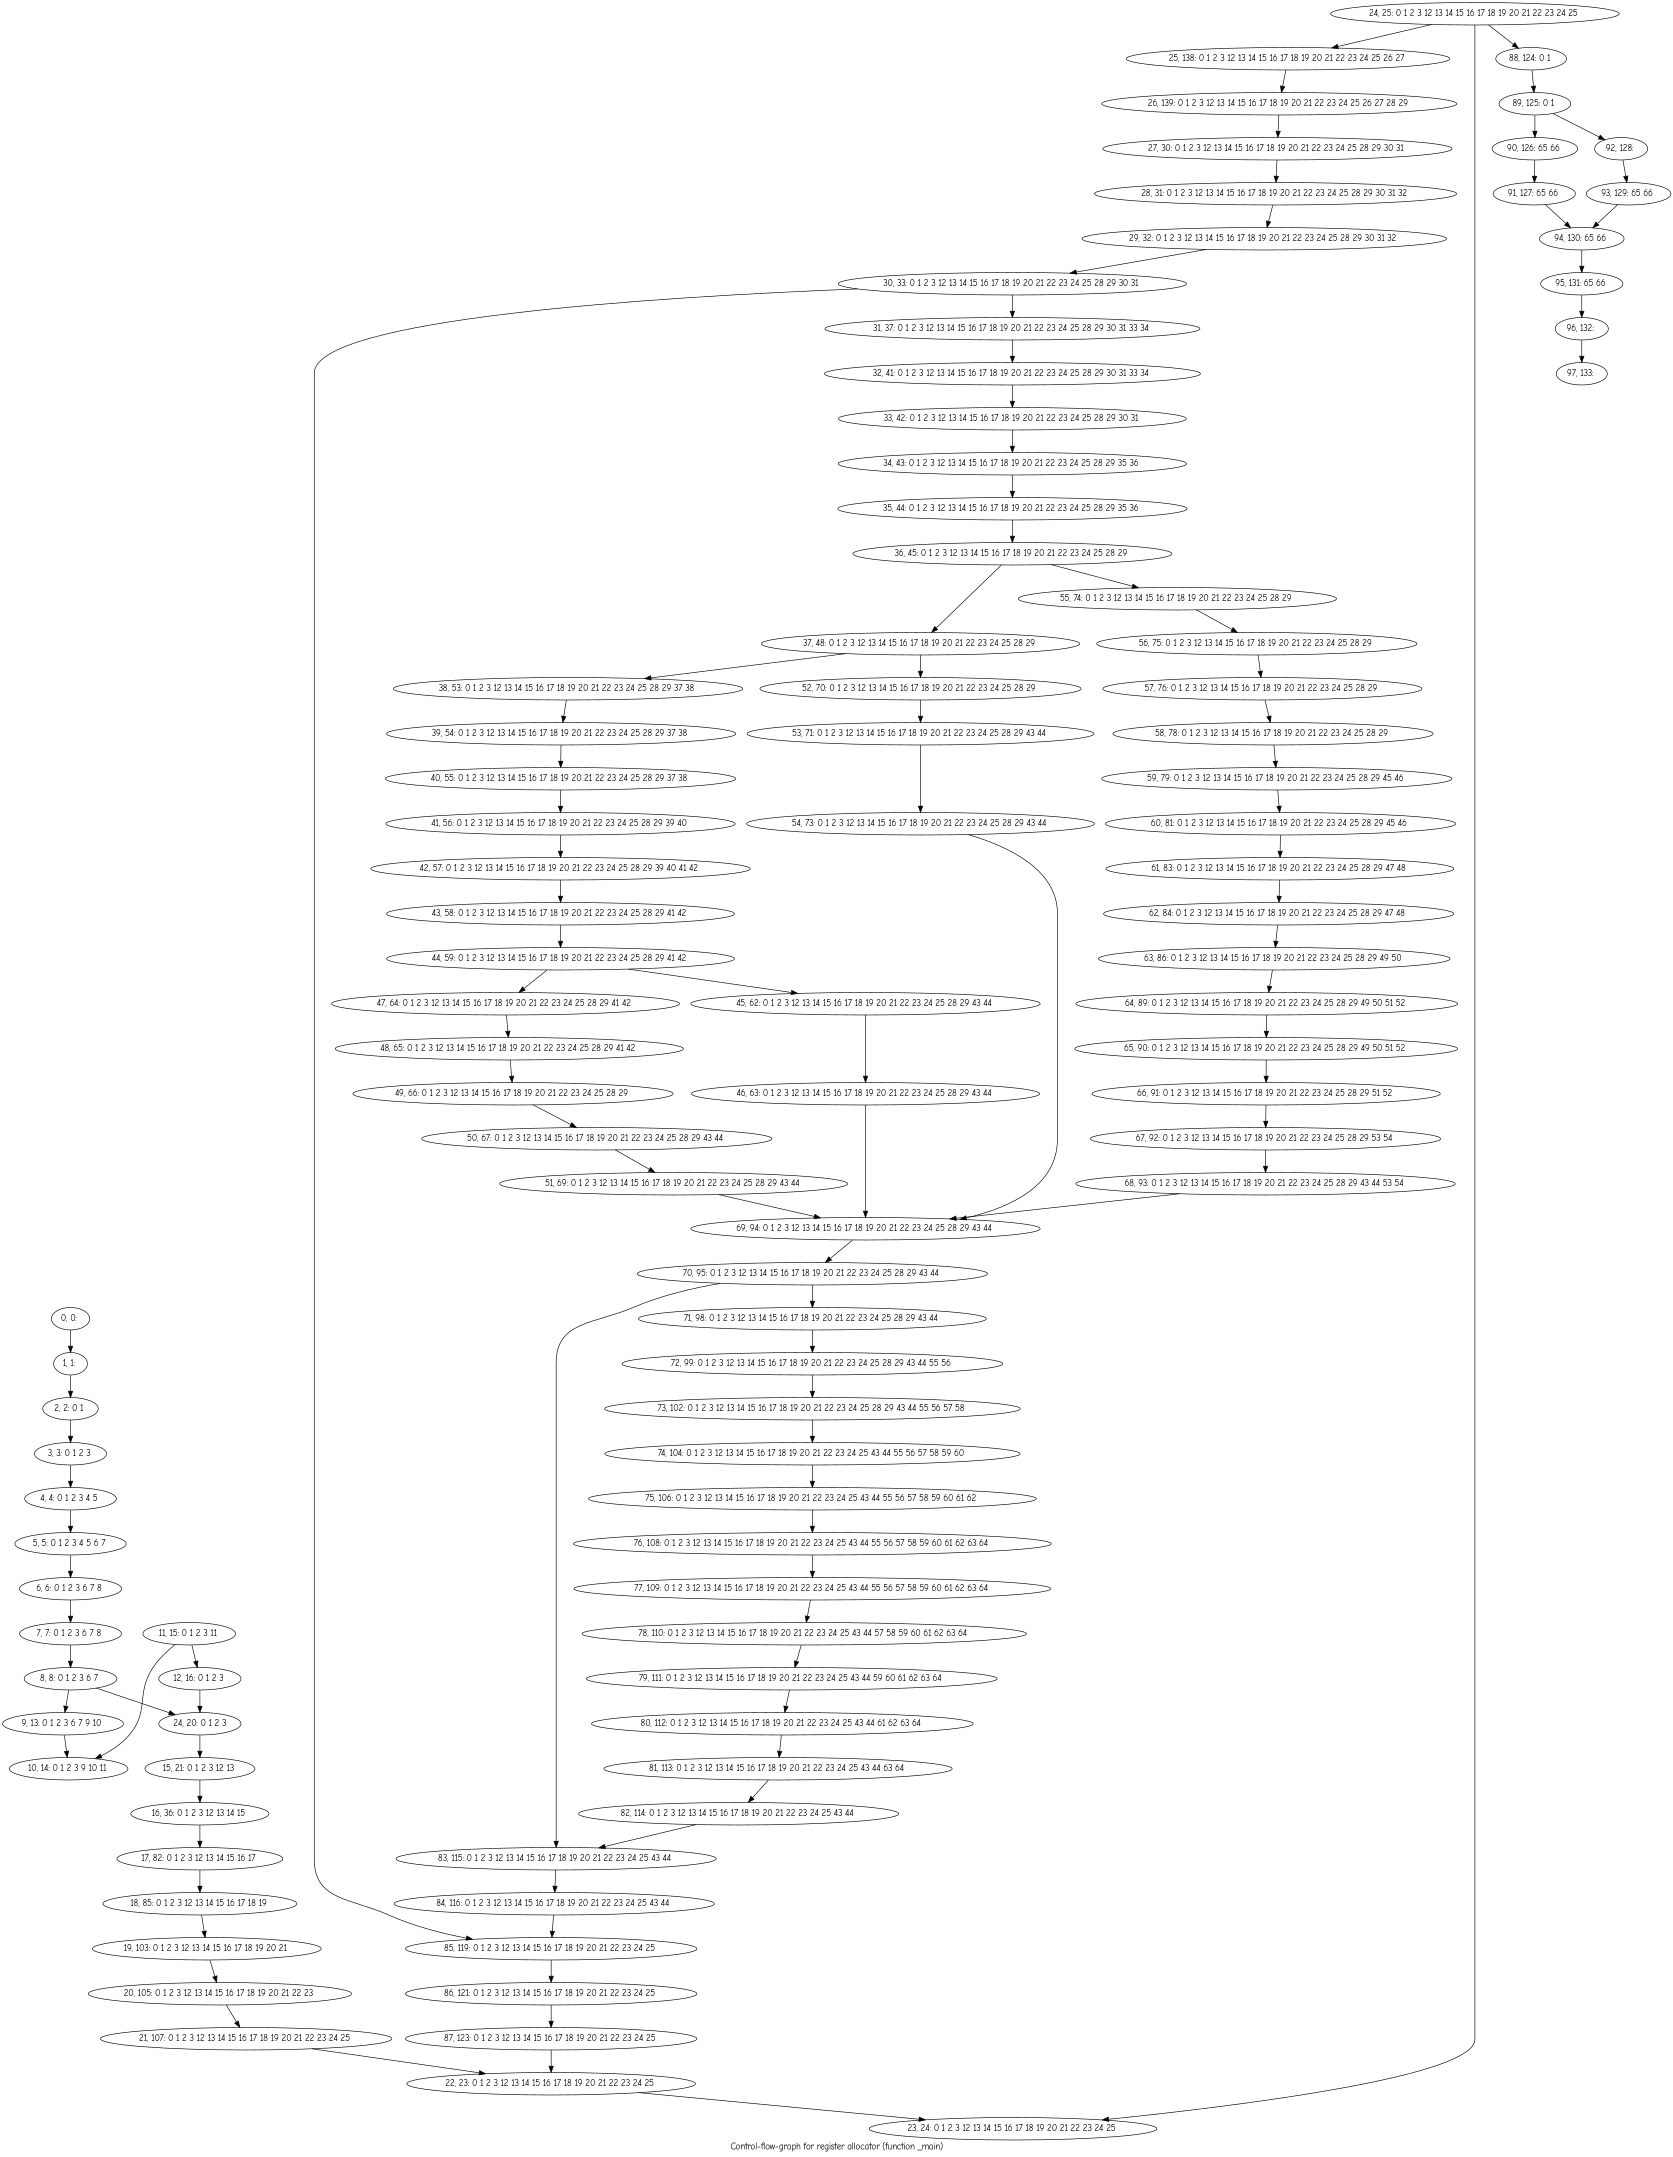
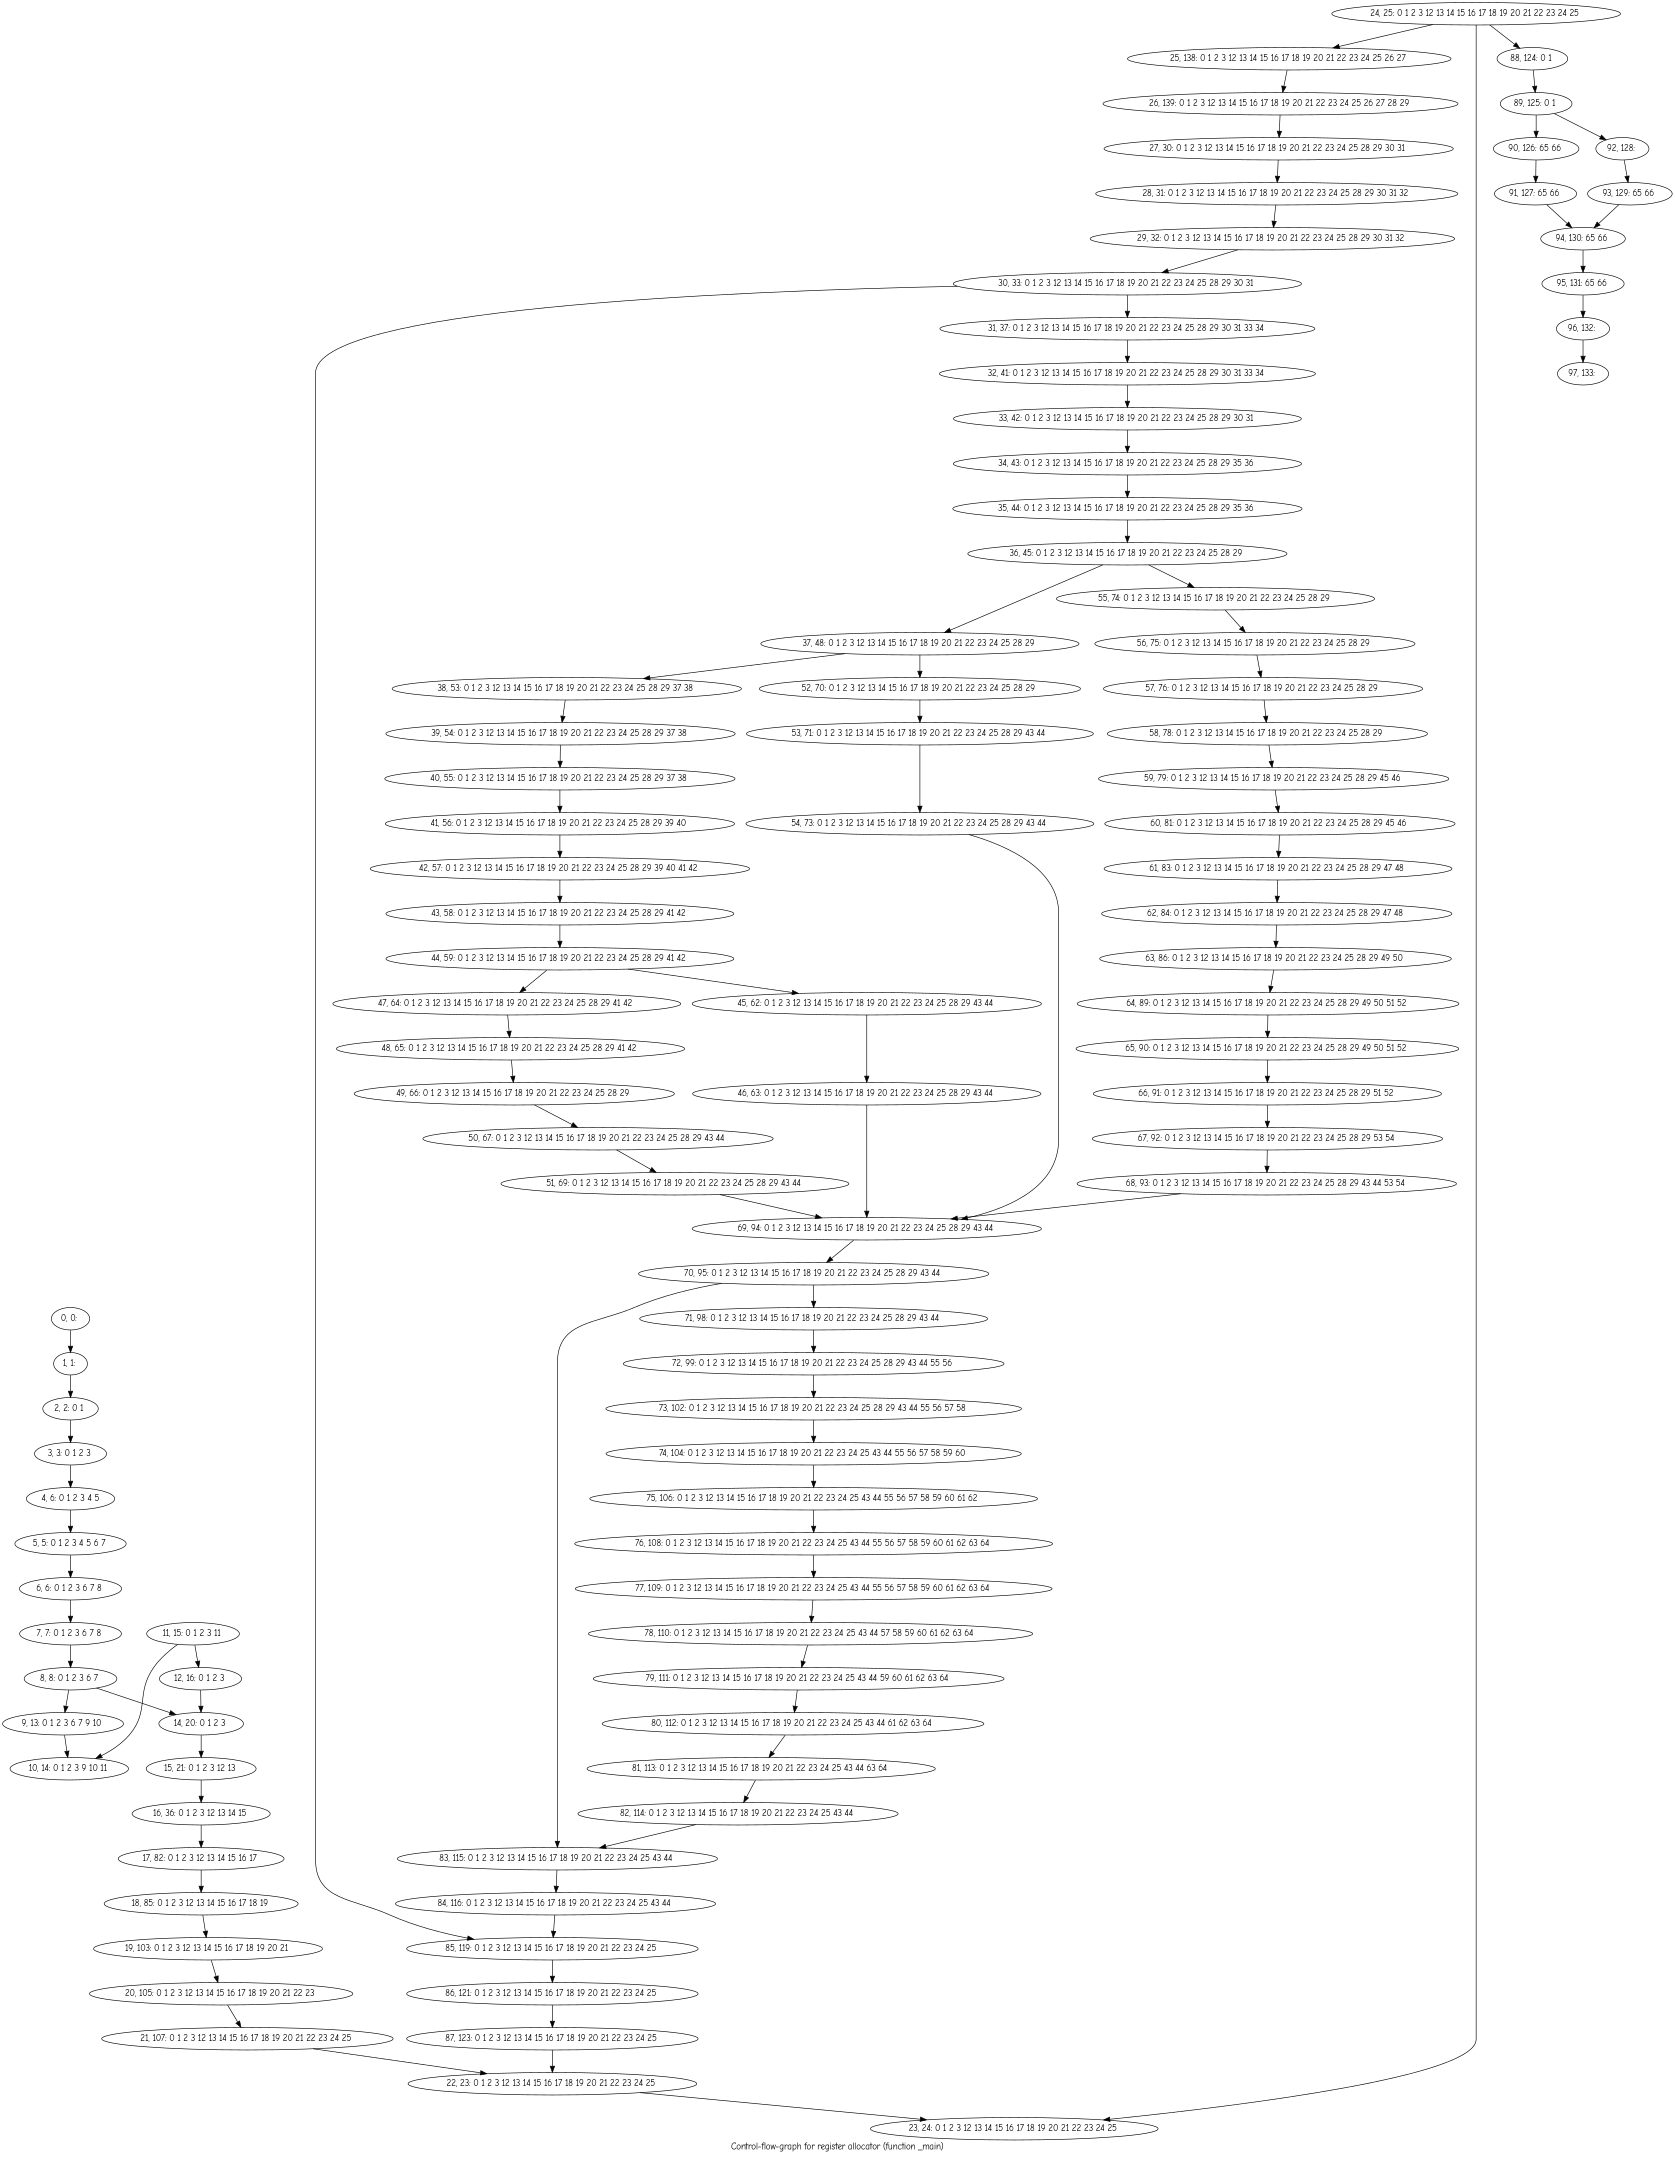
node "4, 4: 0 1 2 3 4 5": label "4, 4: 0 1 2 3 4 5" -> "4, 6: 0 1 2 3 4 5"
node "24, 20: 0 1 2 3": label "24, 20: 0 1 2 3" -> "14, 20: 0 1 2 3"
